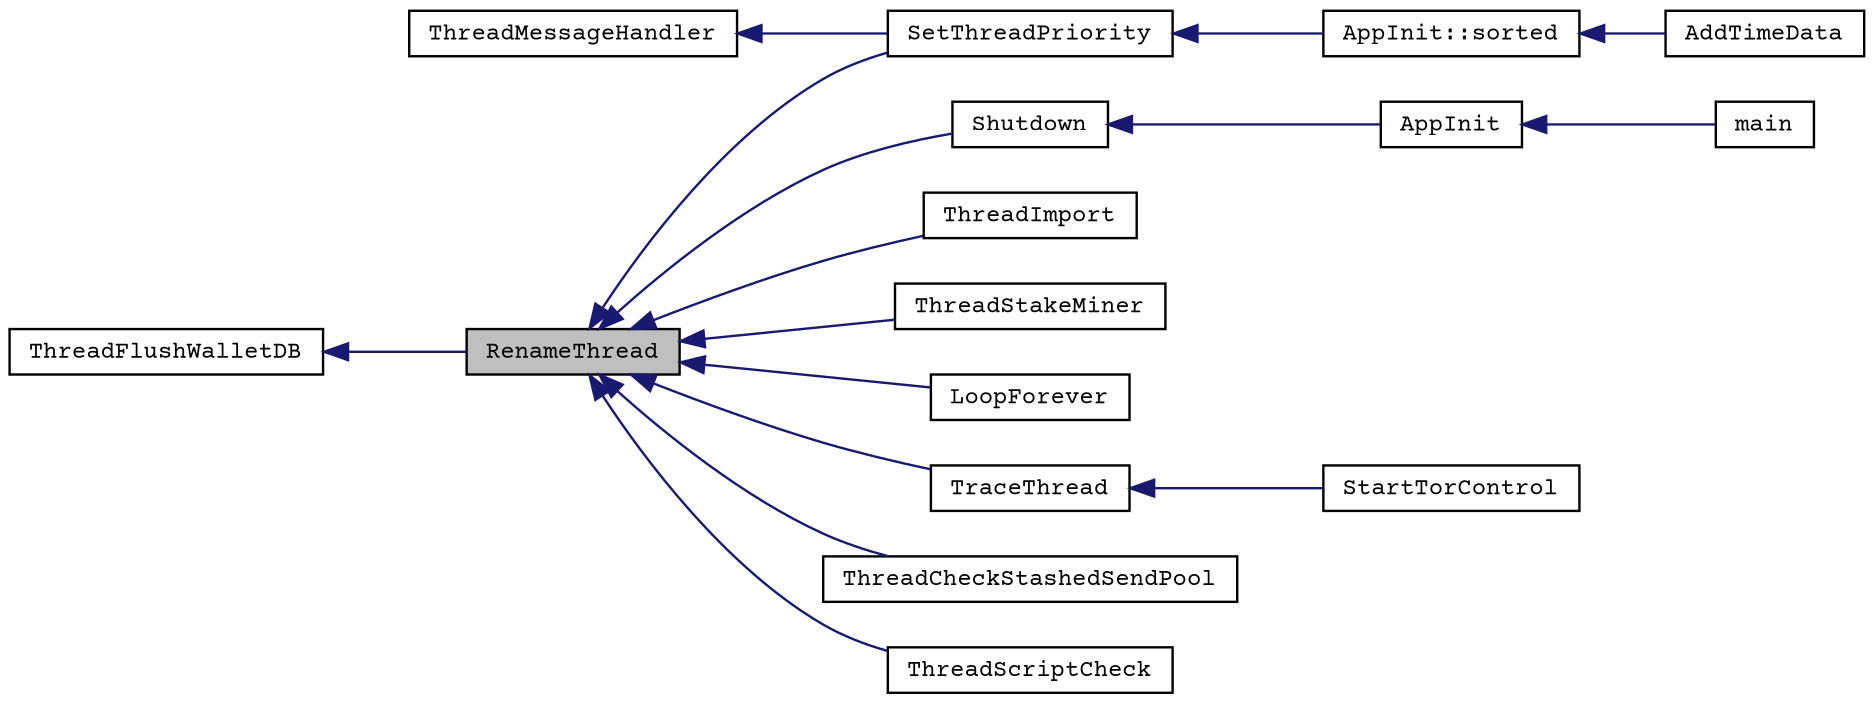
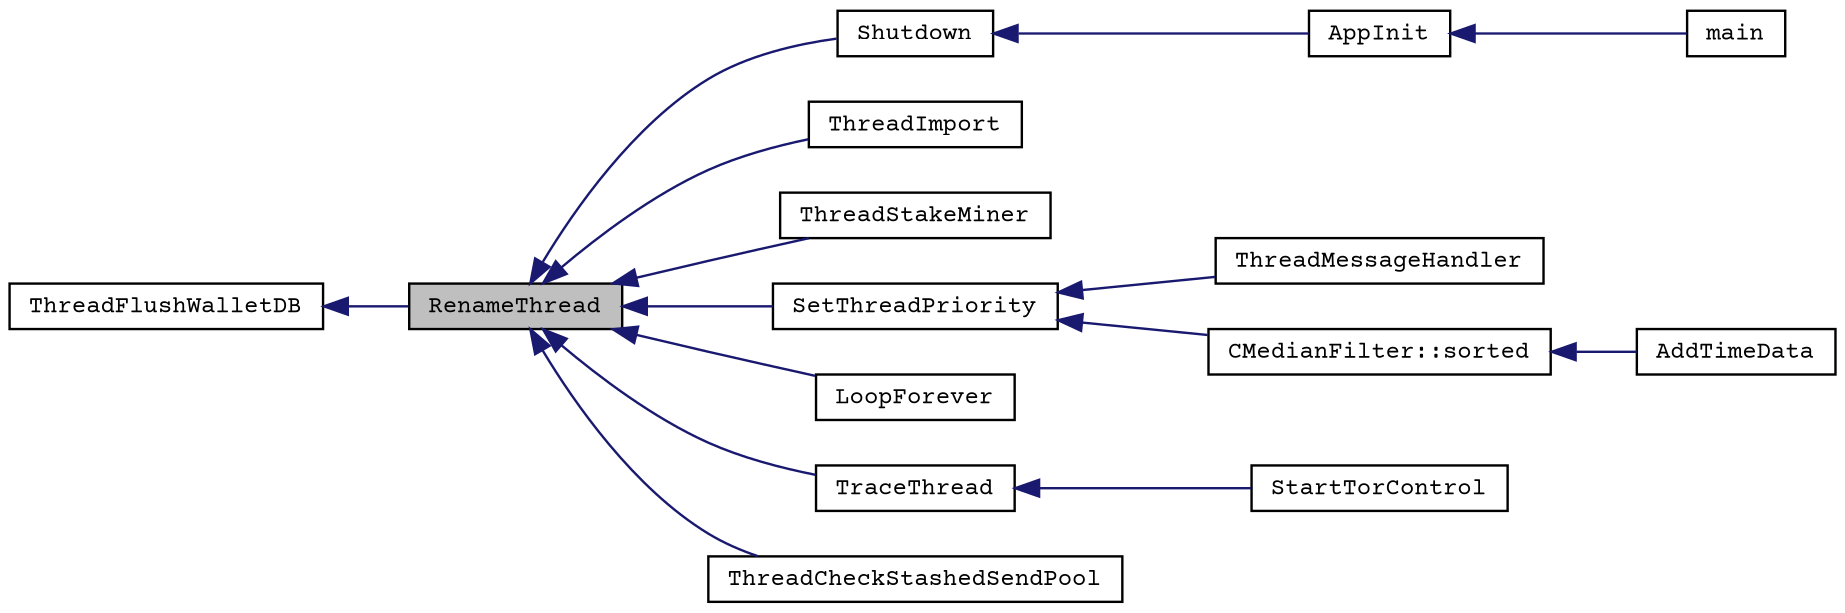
edge "SetThreadPriority" -> "ThreadMessageHandler": reversed
node "AppInit::sorted": label "AppInit::sorted" -> "CMedianFilter::sorted"
node "ThreadScriptCheck": removed
